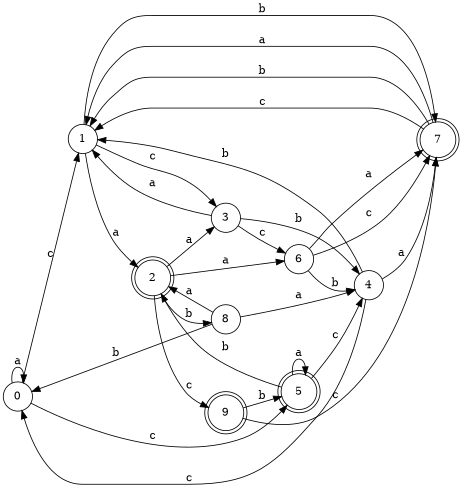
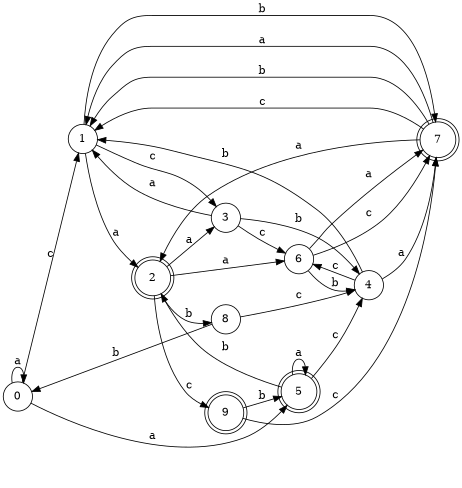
edge "8" -> "4": label "a" -> "c"
edge "8" -> "2": now "7" -> "2"
edge "0" -> "5": label "c" -> "a"
edge "4" -> "0": now "4" -> "6"
